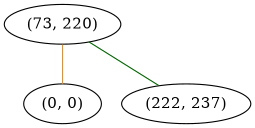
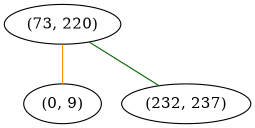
node "(0, 0)": label "(0, 0)" -> "(0, 9)"
node "(222, 237)": label "(222, 237)" -> "(232, 237)"
